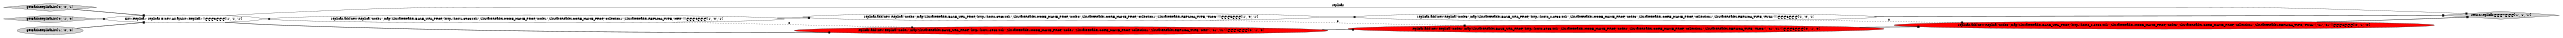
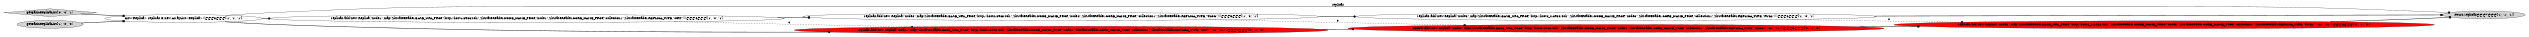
node "return replicas@@@7@@@['1', '1', '1']": shape diamond -> ellipse
node "getBasicReplicaList['0', '1', '0']": removed
